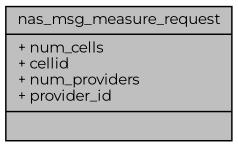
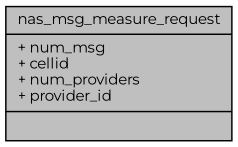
node "nas_msg_measure_request": text "+ num_cells" -> "+ num_msg"
